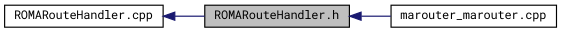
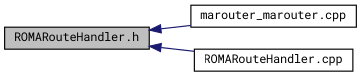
edge "ROMARouteHandler.h" -> "ROMARouteHandler.cpp": reversed
